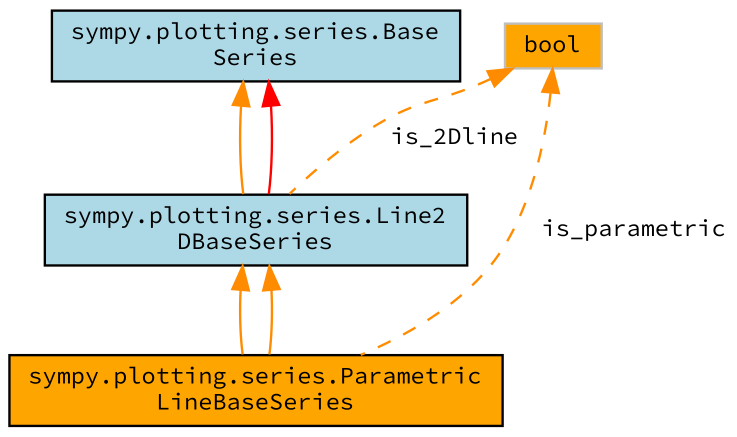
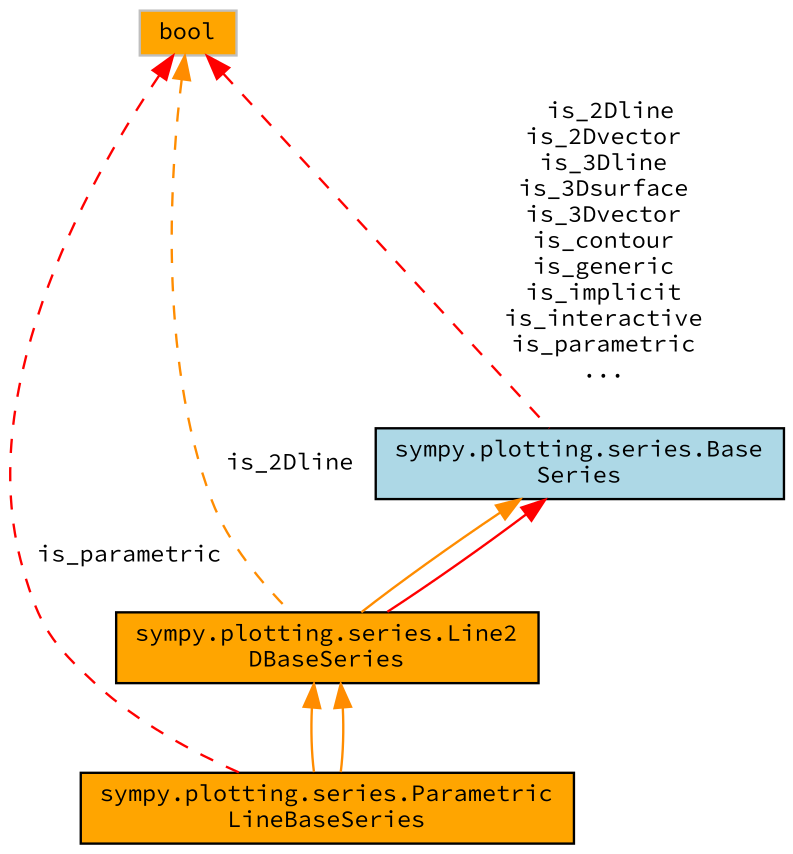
node "sympy.plotting.series.Line2 DBaseSeries": fillcolor lightblue -> orange
edge "sympy.plotting.series.Base Series" -> "bool": added, label "is_2Dline is_2Dvector is_3Dline is_3Dsurface is_3Dvector is_contour is_generic is_implicit is_interactive is_parametric ..."
edge "sympy.plotting.series.Parametric LineBaseSeries" -> "bool": color darkorange -> red
